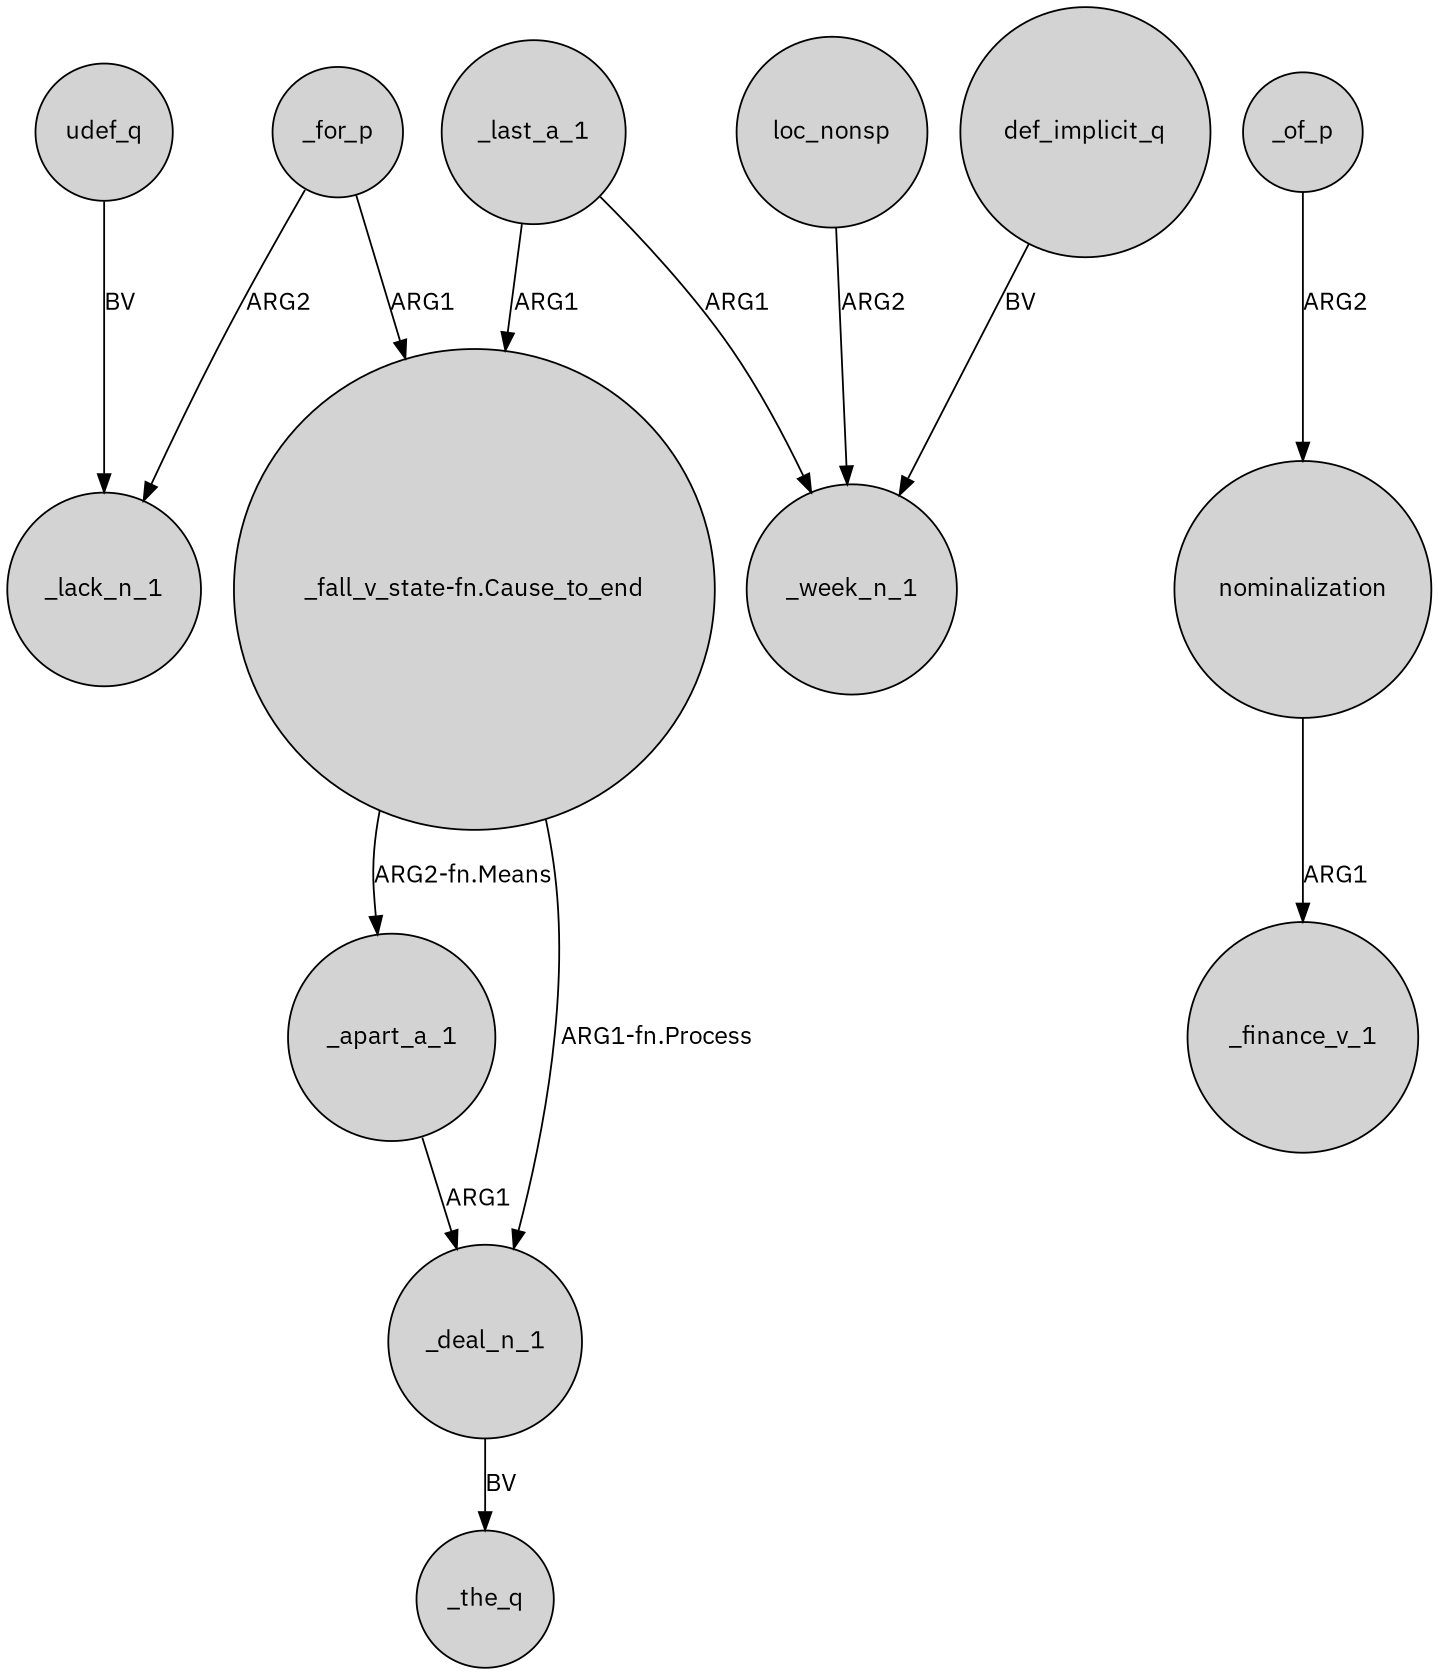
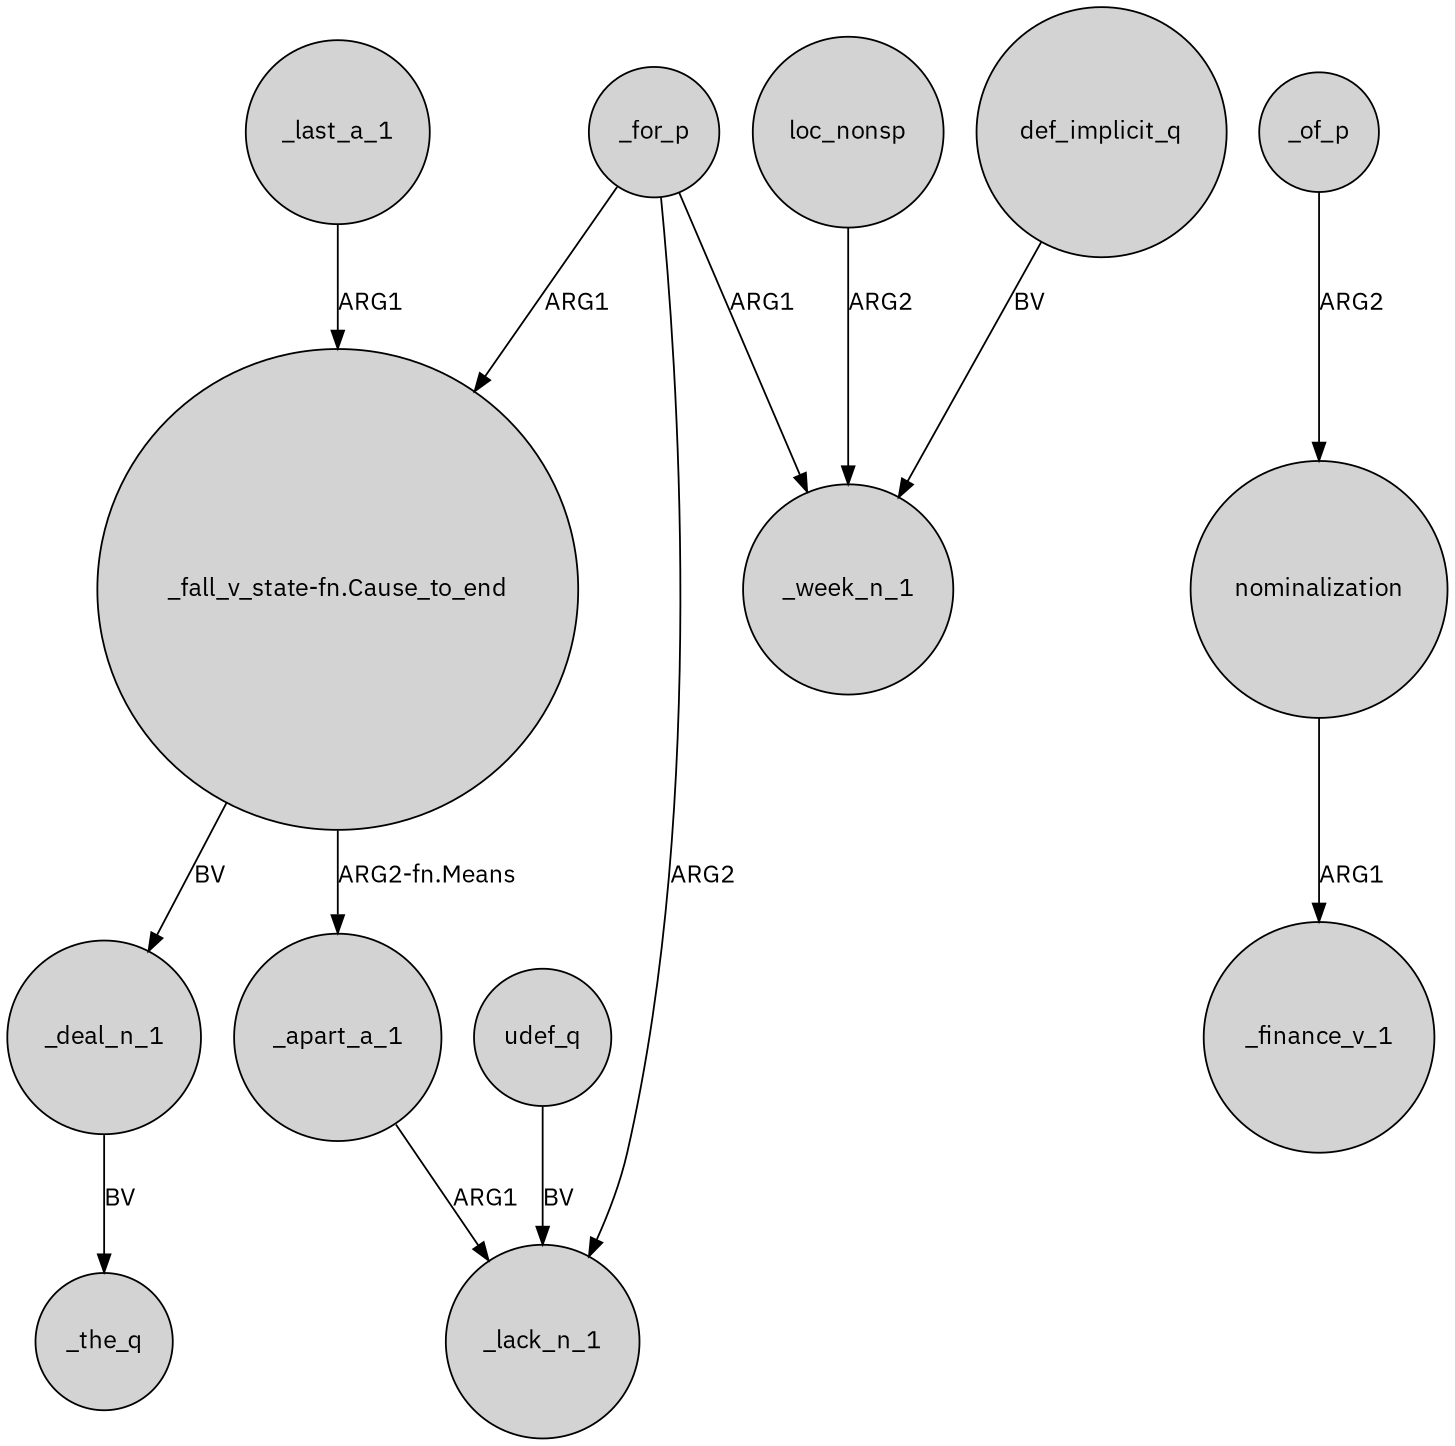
edge "_last_a_1" -> "_week_n_1": now "_for_p" -> "_week_n_1"
edge "_fall_v_state-fn.Cause_to_end" -> "_deal_n_1": label "ARG1-fn.Process" -> "BV"
edge "_apart_a_1" -> "_deal_n_1": now "_apart_a_1" -> "_lack_n_1"
